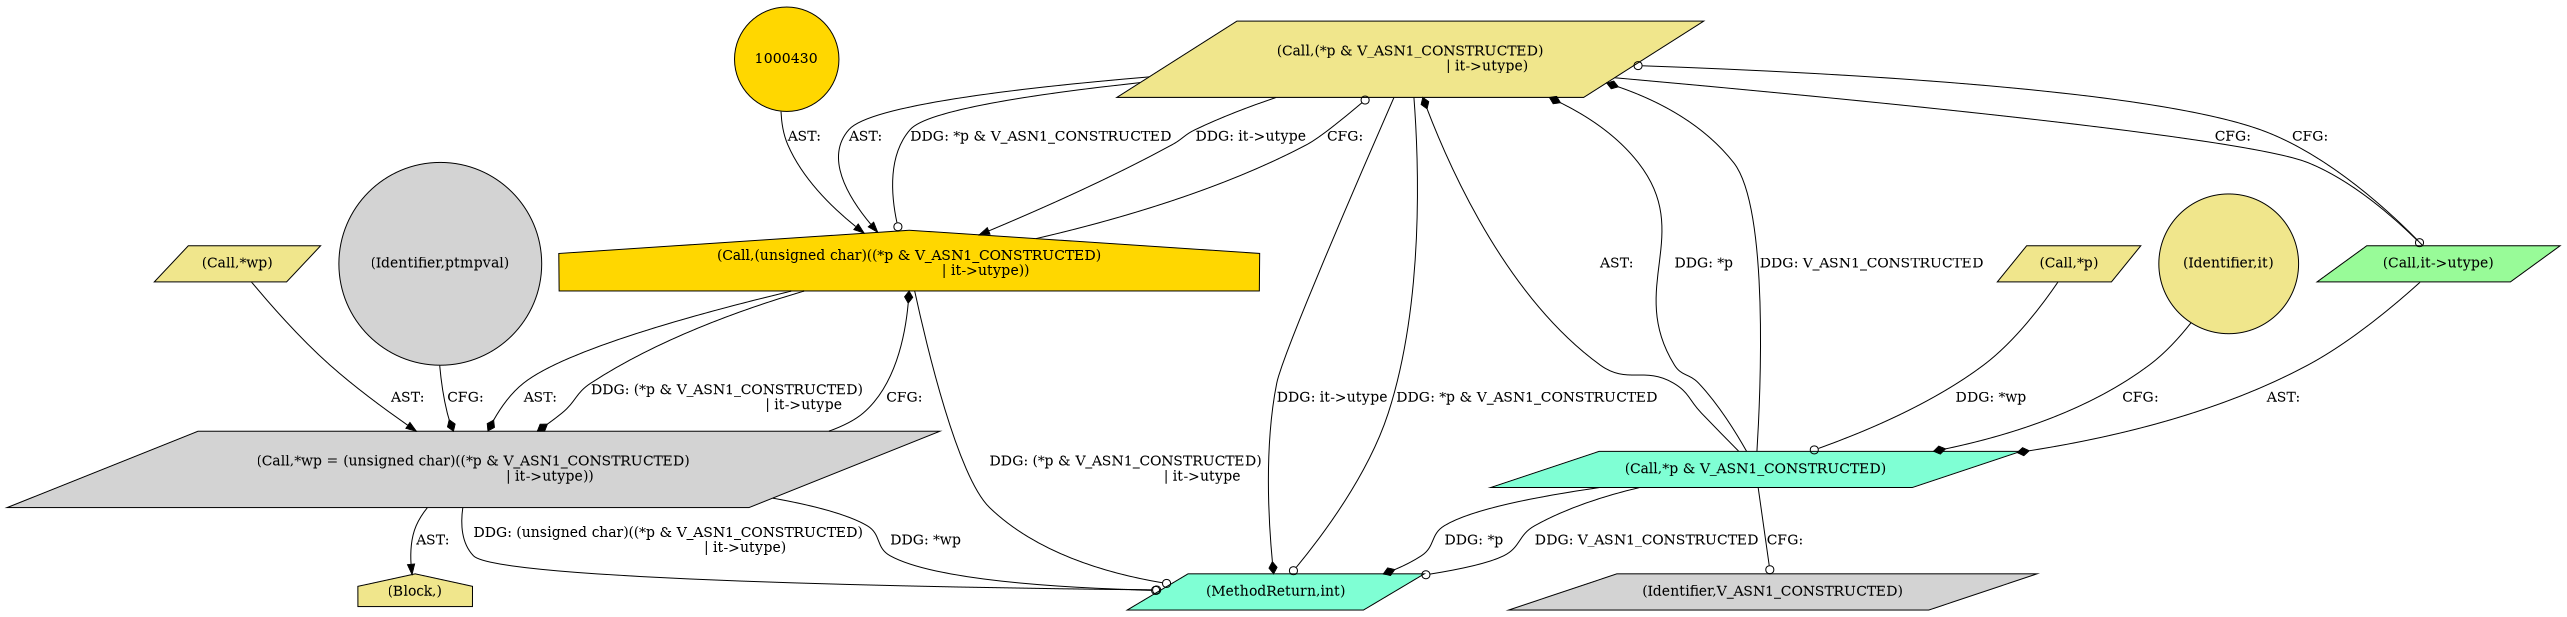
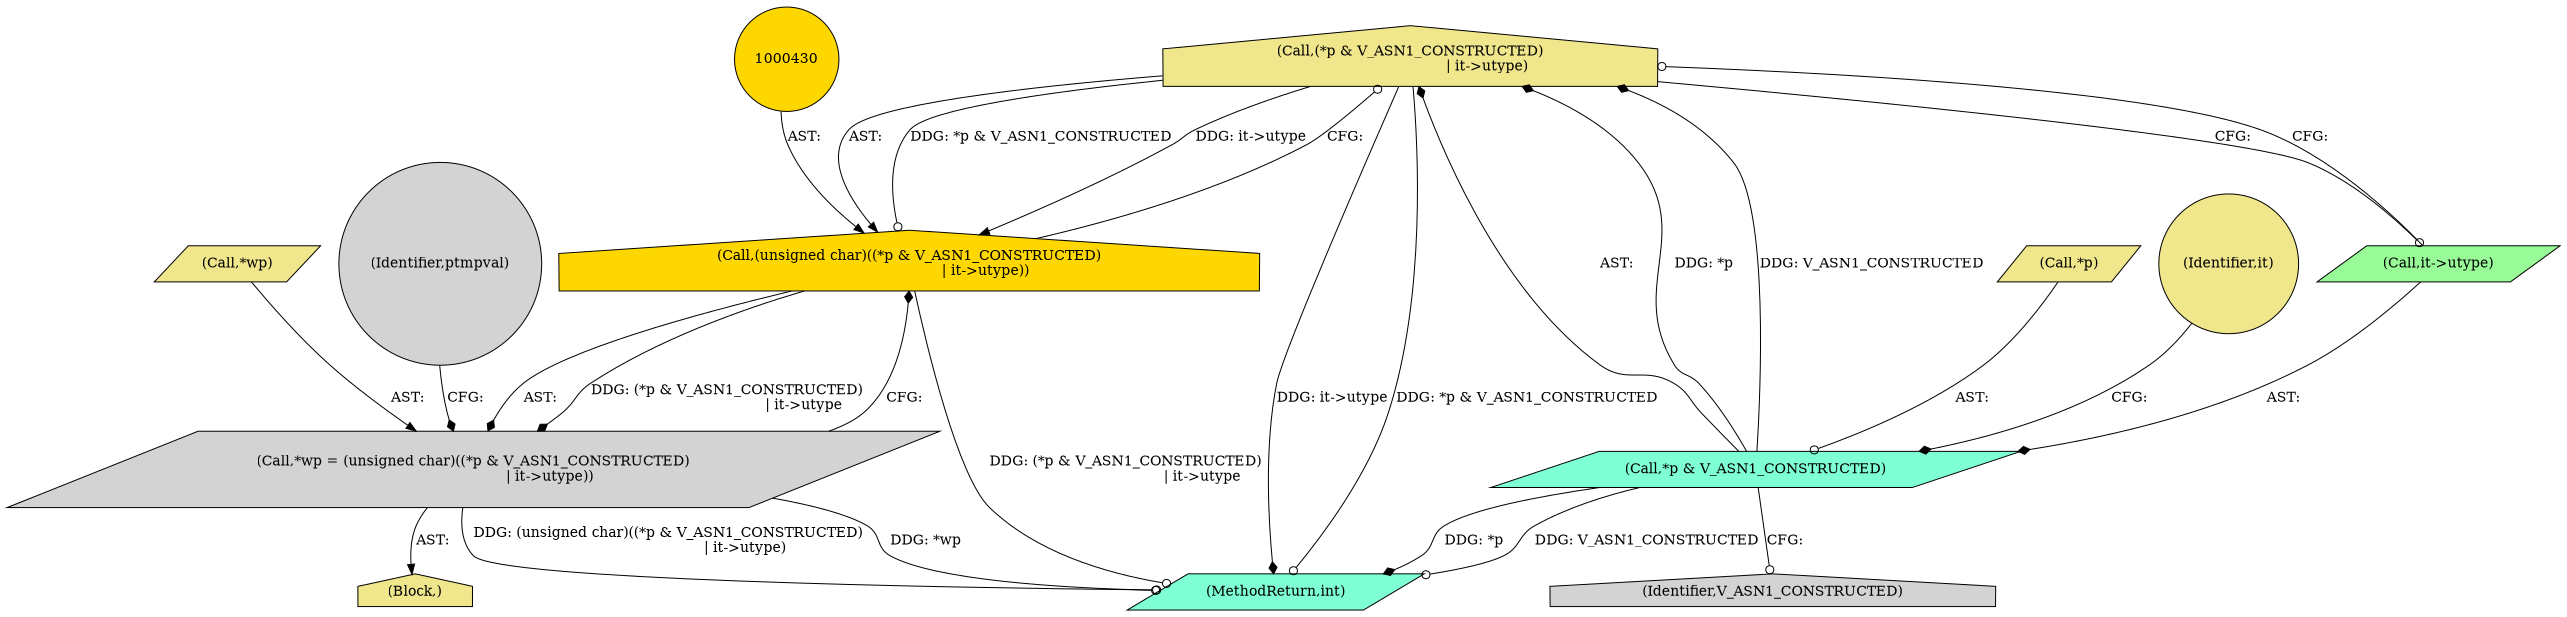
node "(Call,(*p & V_ASN1_CONSTRUCTED) | it->utype)": shape parallelogram -> house
edge "(Call,*p)" -> "(Call,*p & V_ASN1_CONSTRUCTED)": label "DDG: *wp" -> "AST: "
node "(Identifier,V_ASN1_CONSTRUCTED)": shape parallelogram -> house
